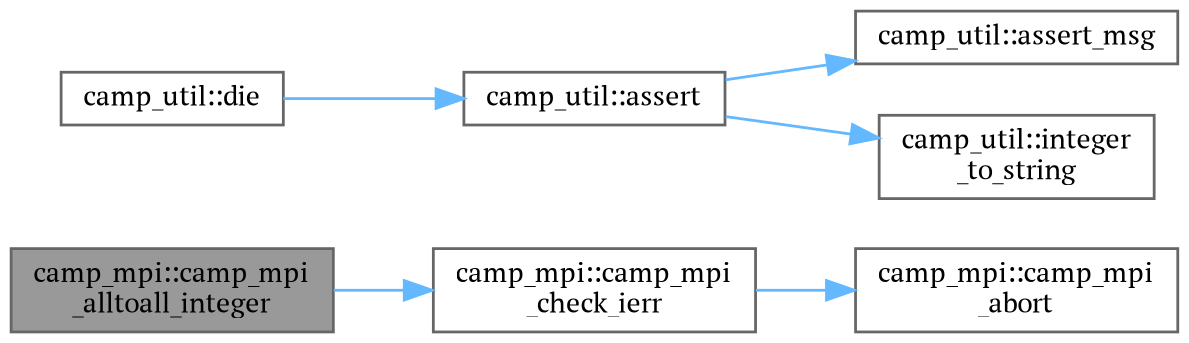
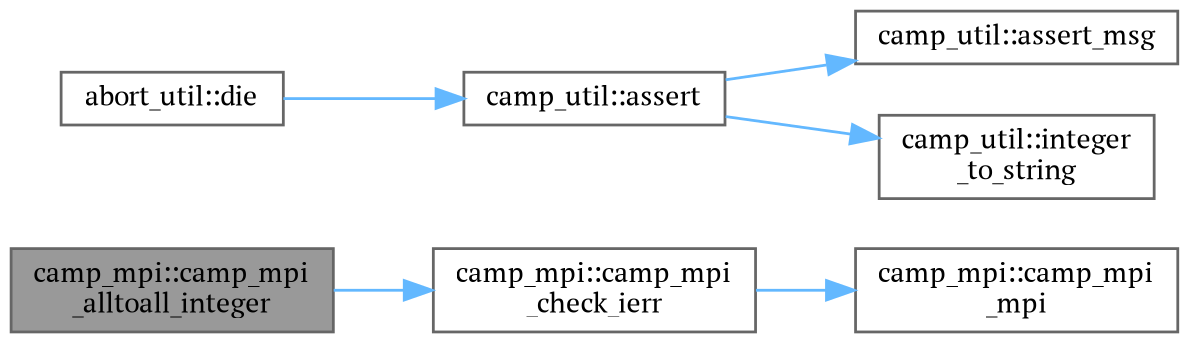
node "camp_util::die": label "camp_util::die" -> "abort_util::die"
node "camp_mpi::camp_mpi _abort": label "camp_mpi::camp_mpi _abort" -> "camp_mpi::camp_mpi _mpi"
